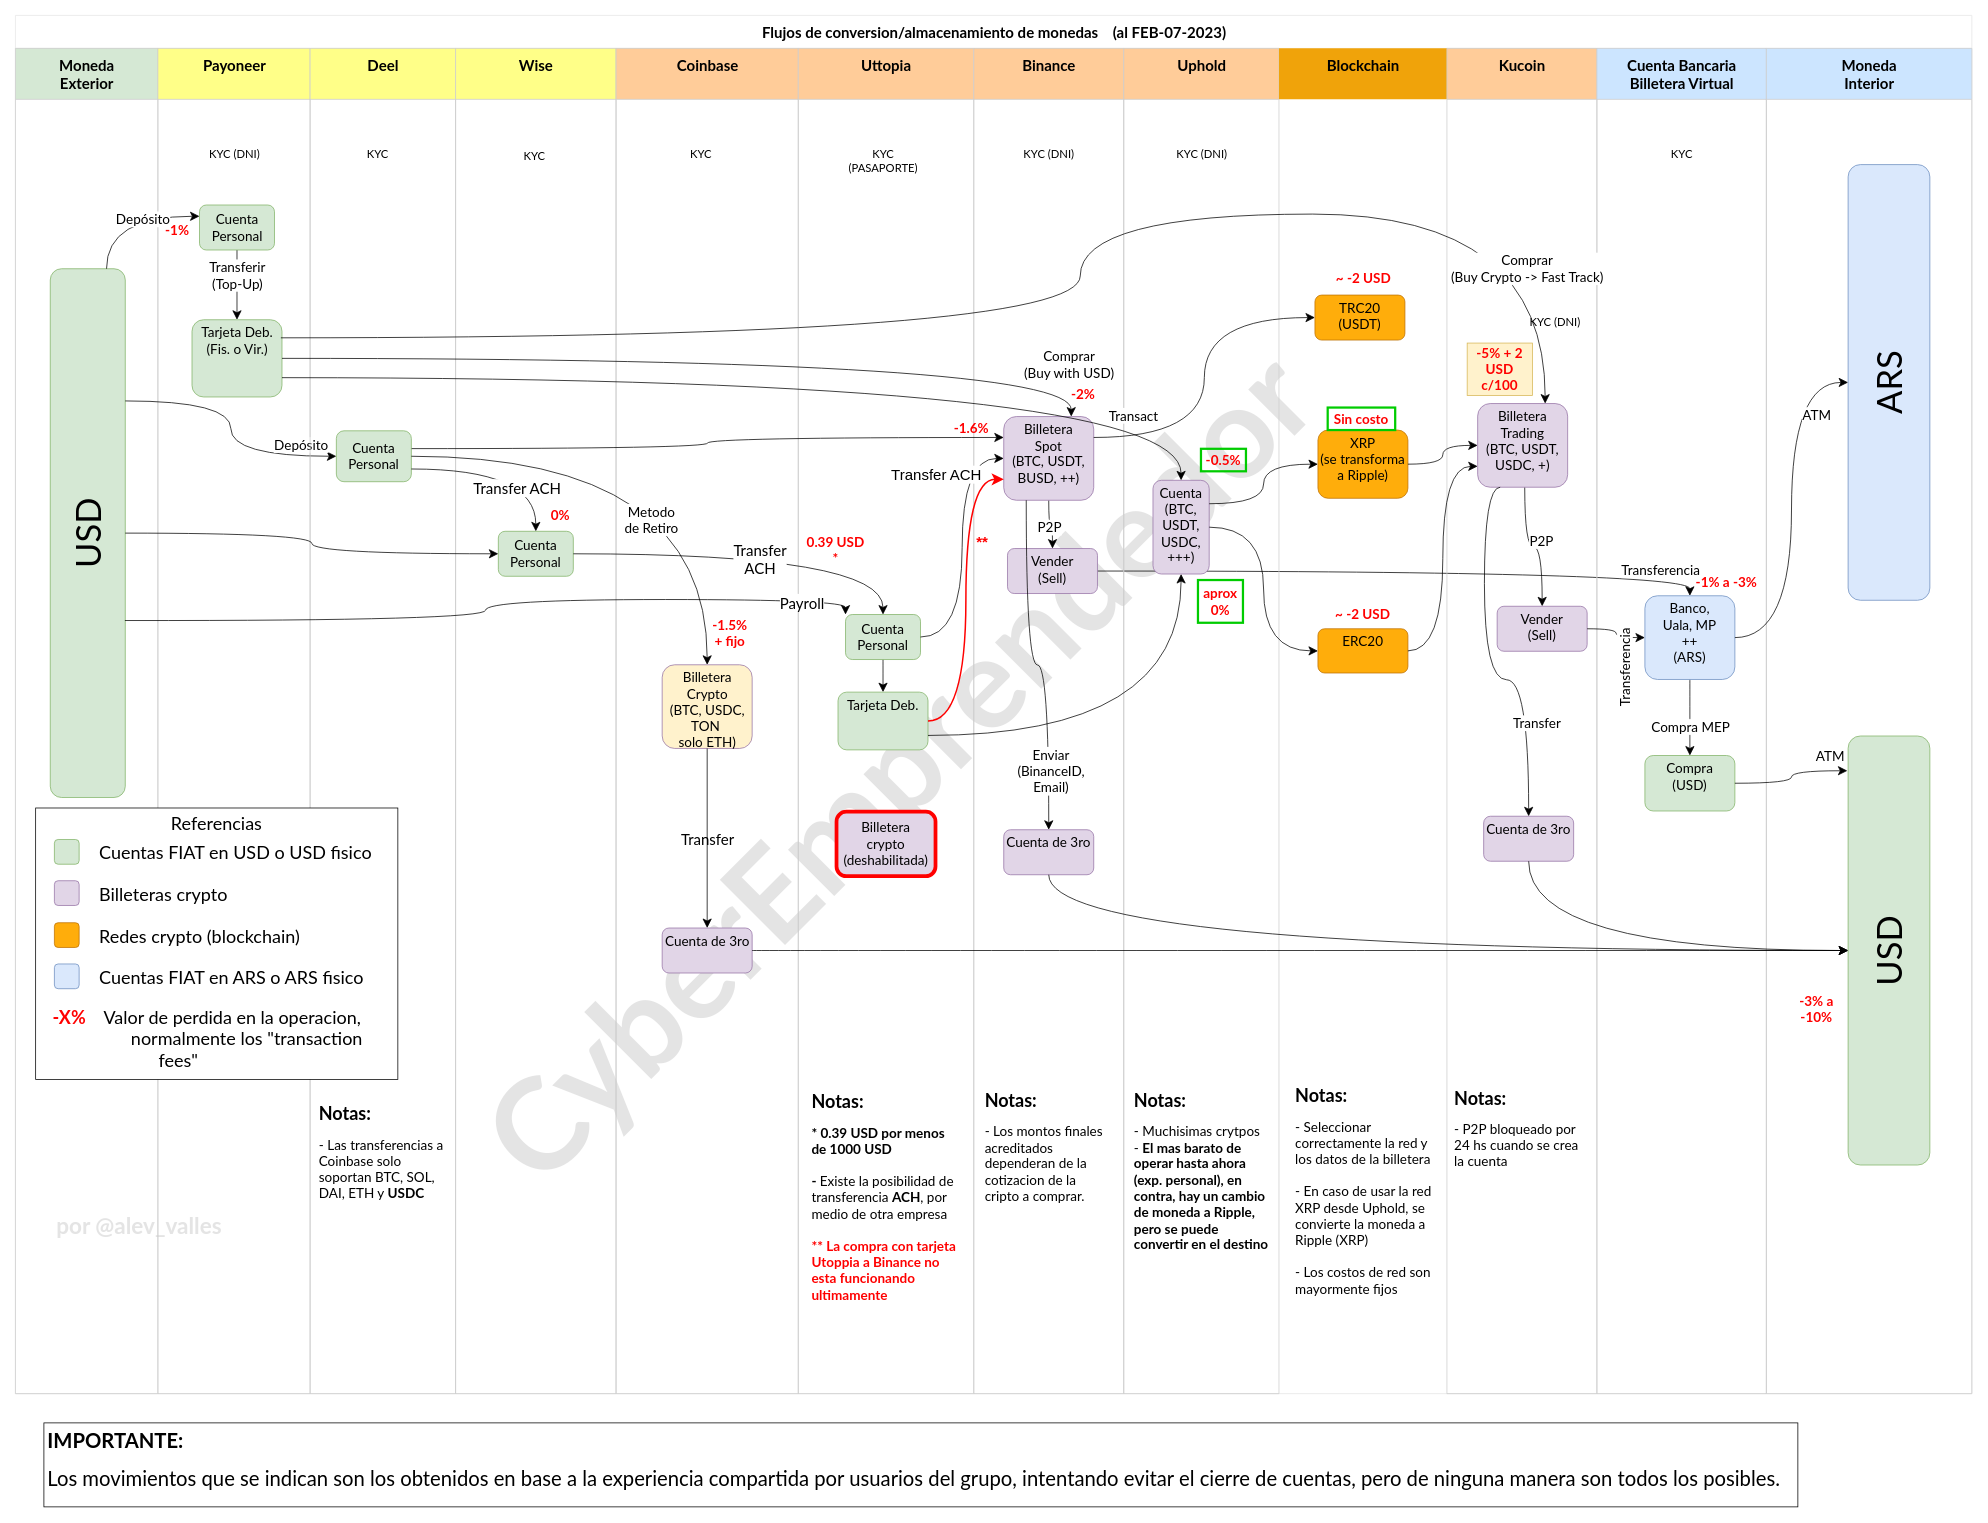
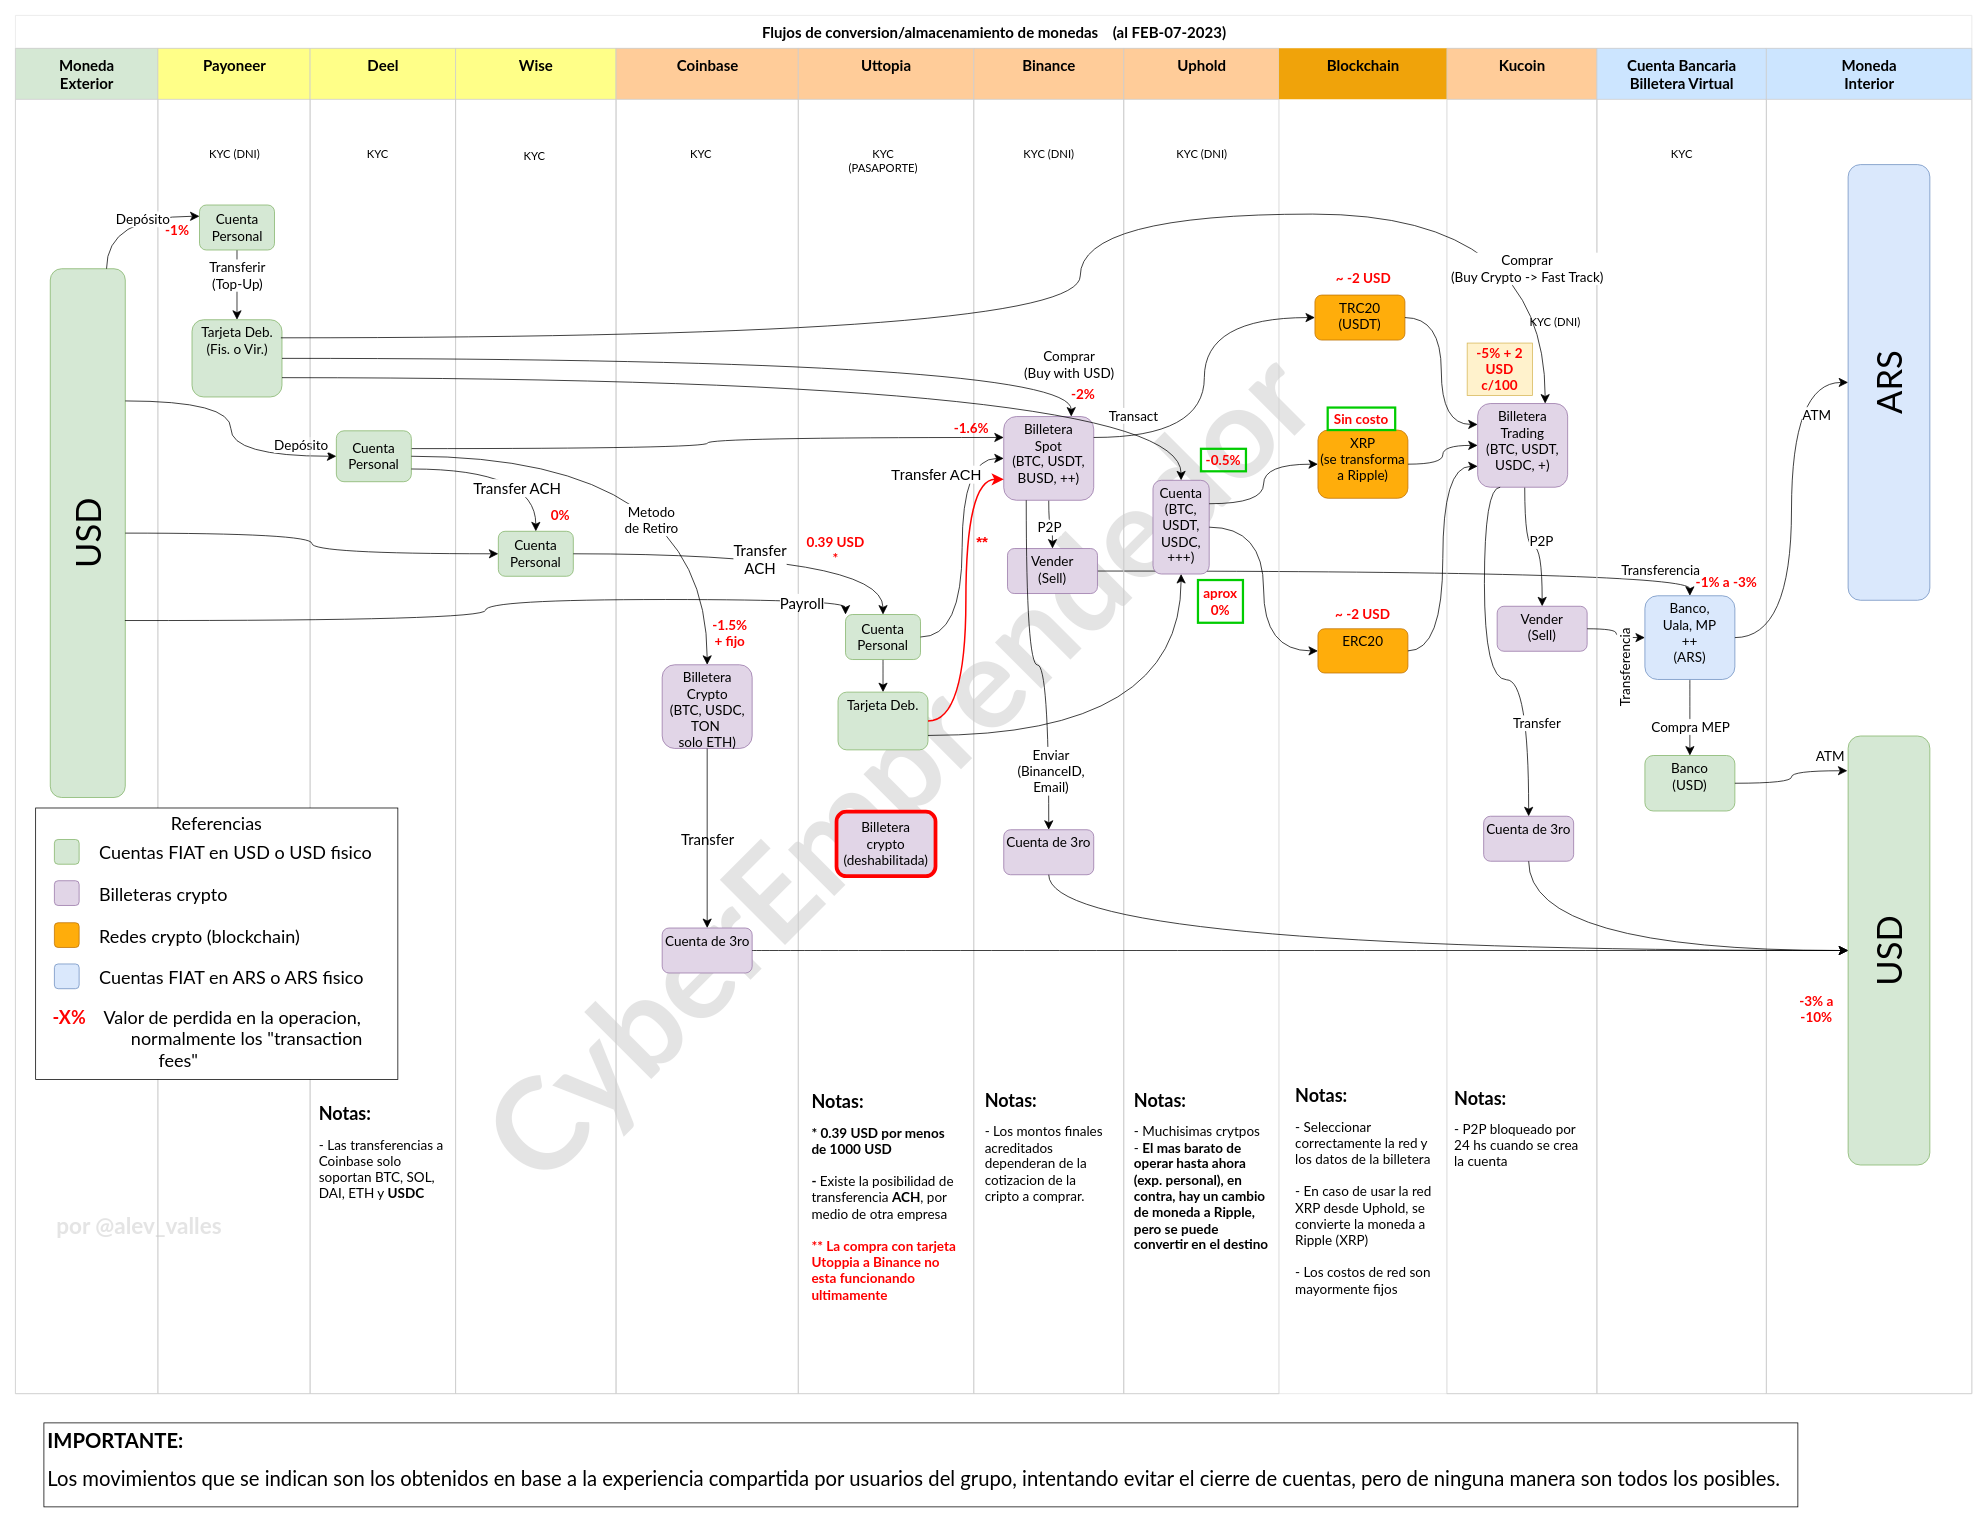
edge "TRC20 (USDT)" -> "Billetera Trading (BTC, USDT, USDC, +)": added
node "Billetera Crypto (BTC, USDC, TON solo ETH)": fillcolor #fff2cc -> #e1d5e7
node "Compra (USD)": label "Compra (USD)" -> "Banco (USD)"
